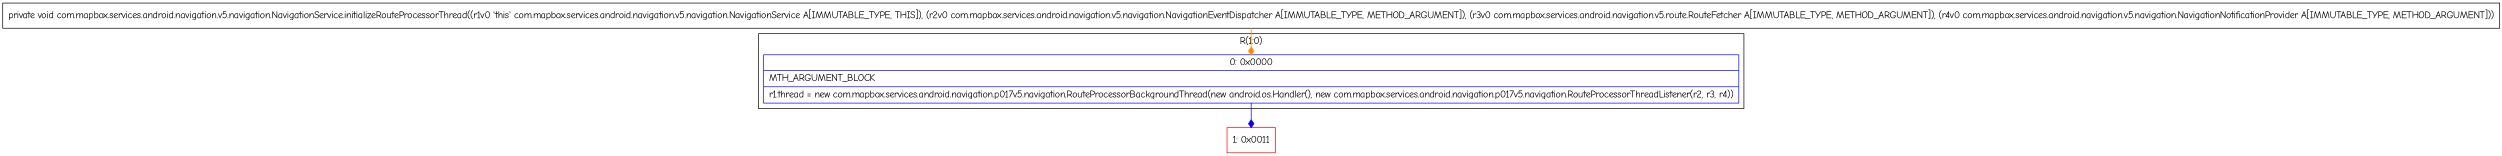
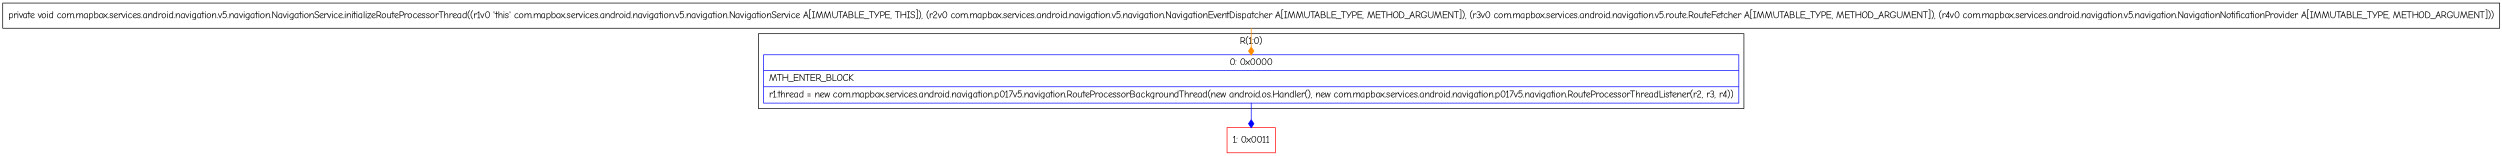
node "0: 0x0000": text "MTH_ARGUMENT_BLOCK" -> "MTH_ENTER_BLOCK"
